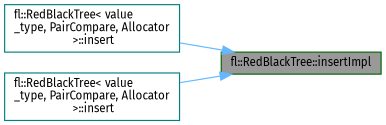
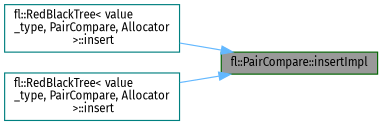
node "fl::RedBlackTree::insertImpl": label "fl::RedBlackTree::insertImpl" -> "fl::PairCompare::insertImpl"
